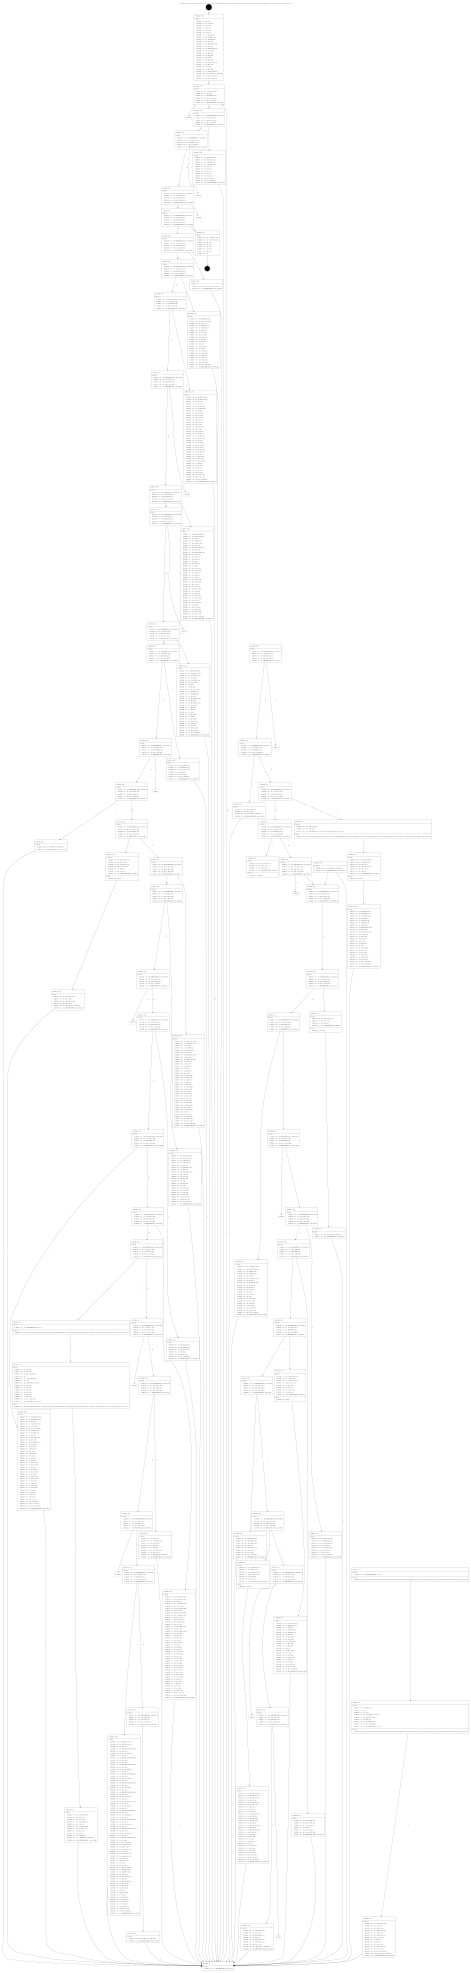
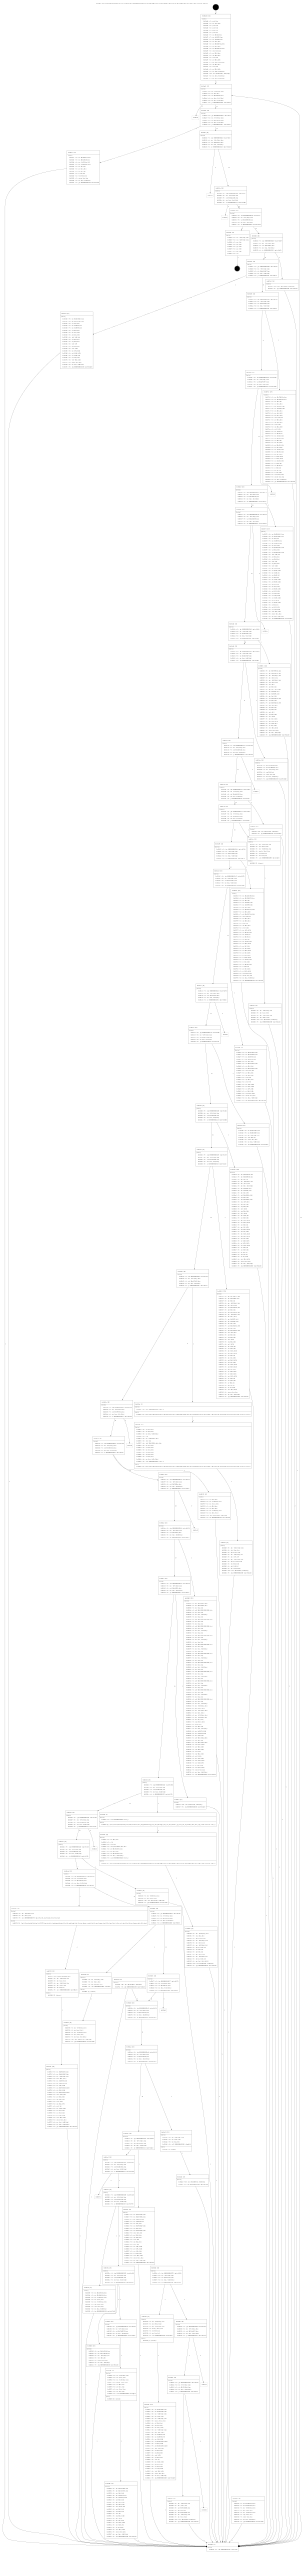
node "0x401f52 [28]": removed
node "0x401de6 [28]": added
node "0x402290 [30]": added
